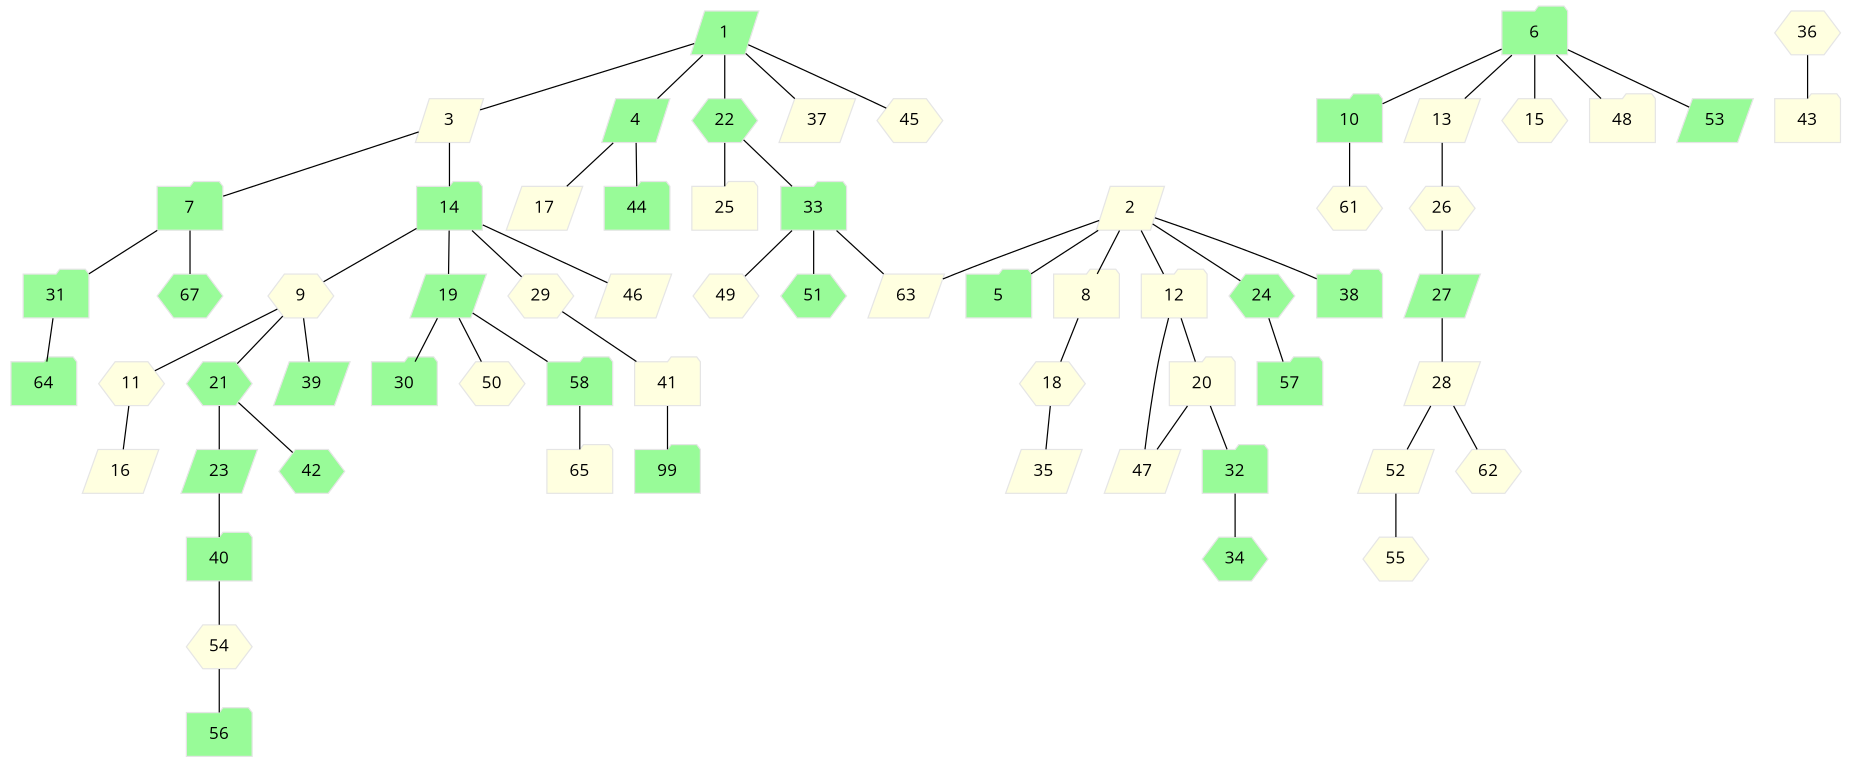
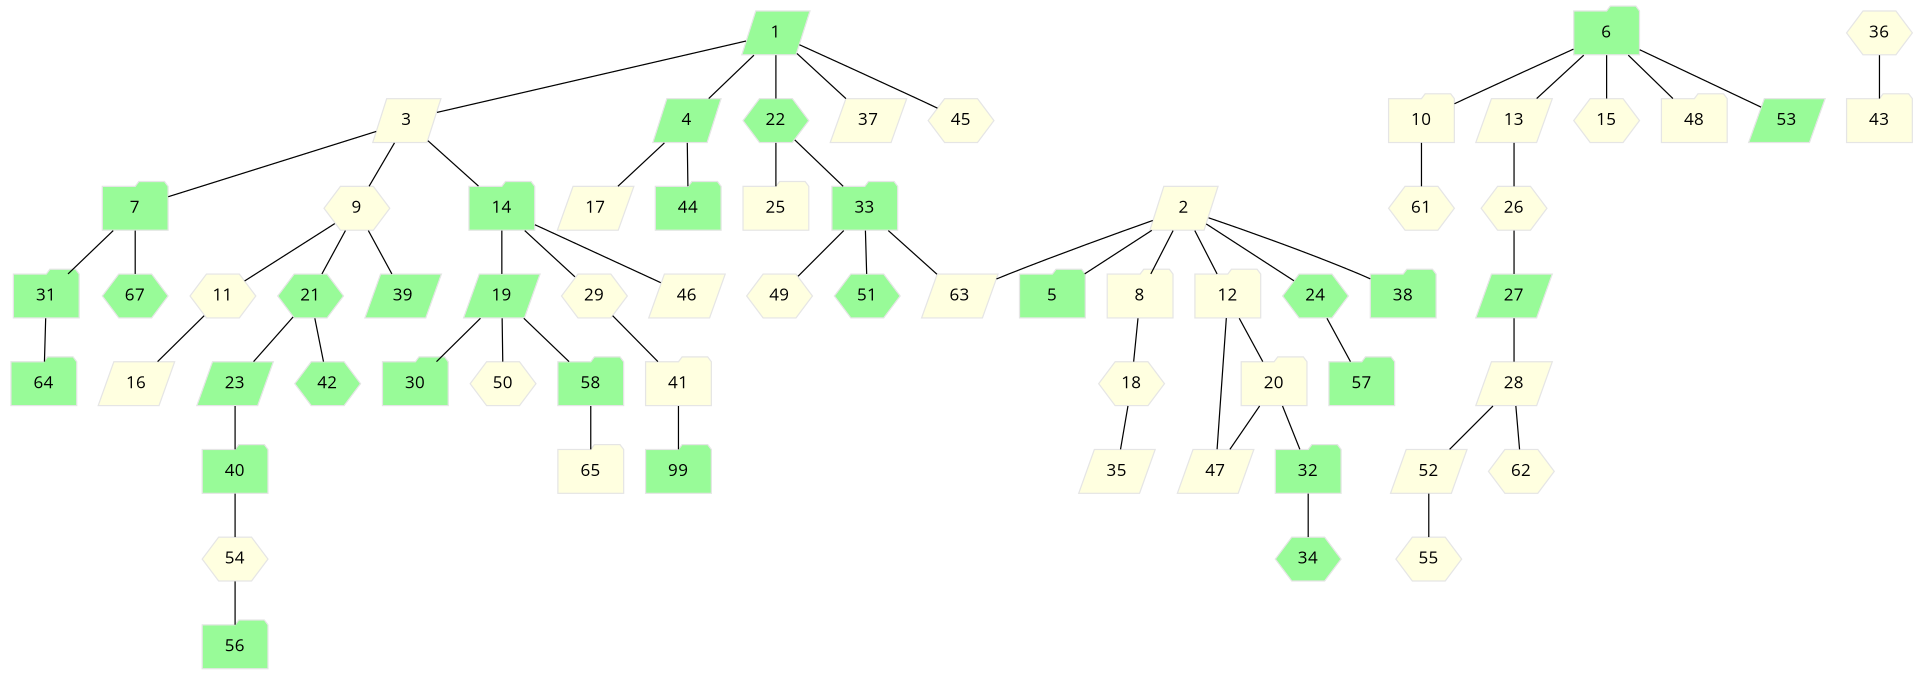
node "10": fillcolor palegreen -> lightyellow
edge "14" -- "9": now "3" -- "9"
